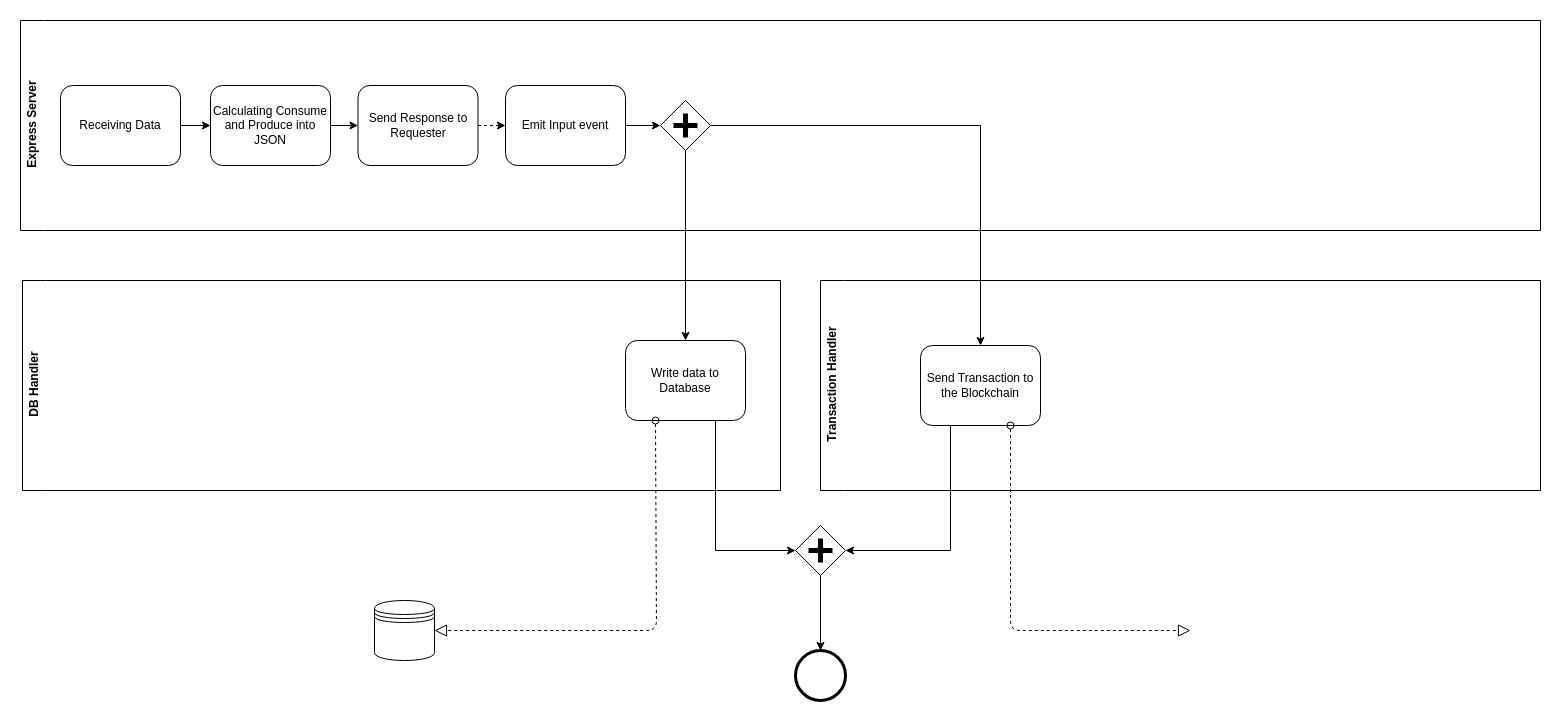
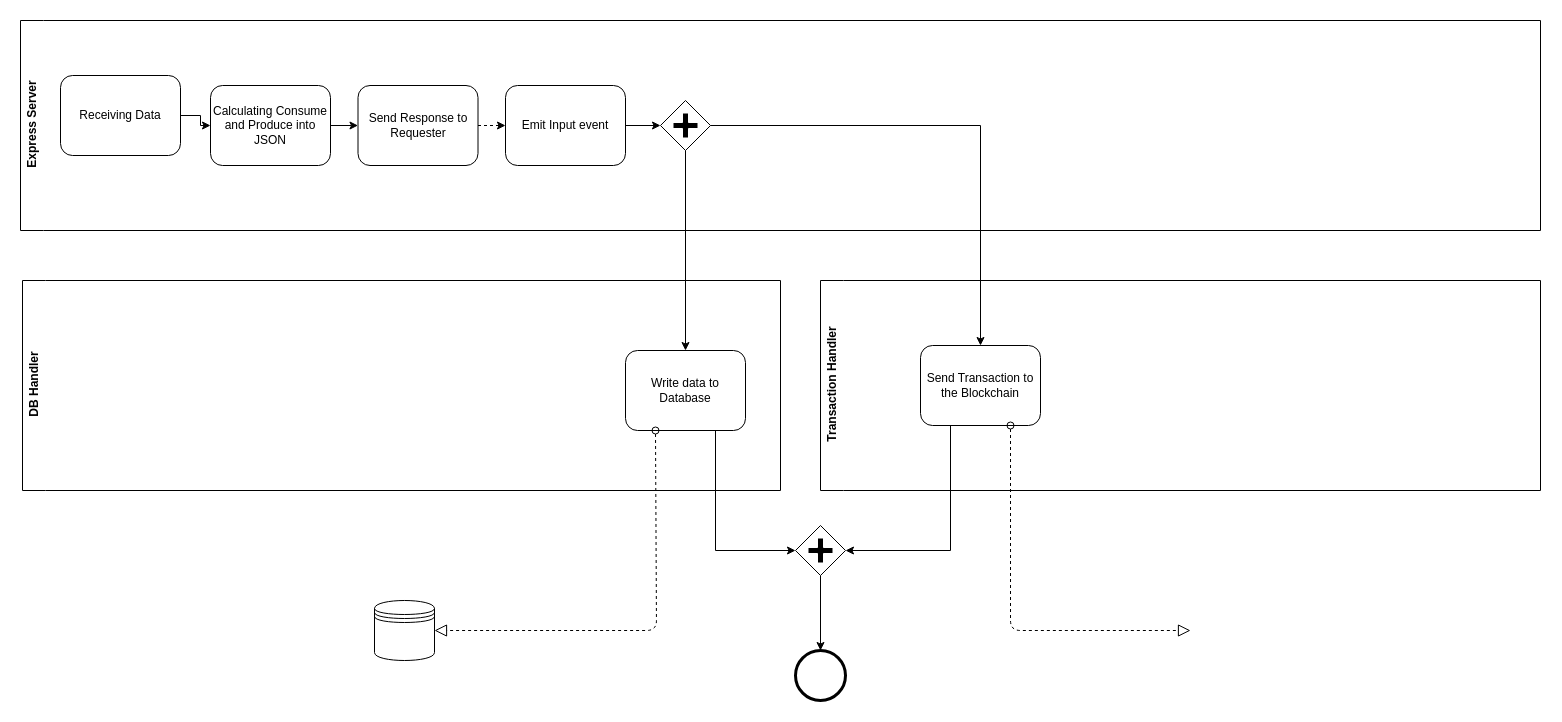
node "Receiving Data": moved (121, 126) -> (121, 116)
node "Write data to Database": moved (686, 381) -> (686, 391)
